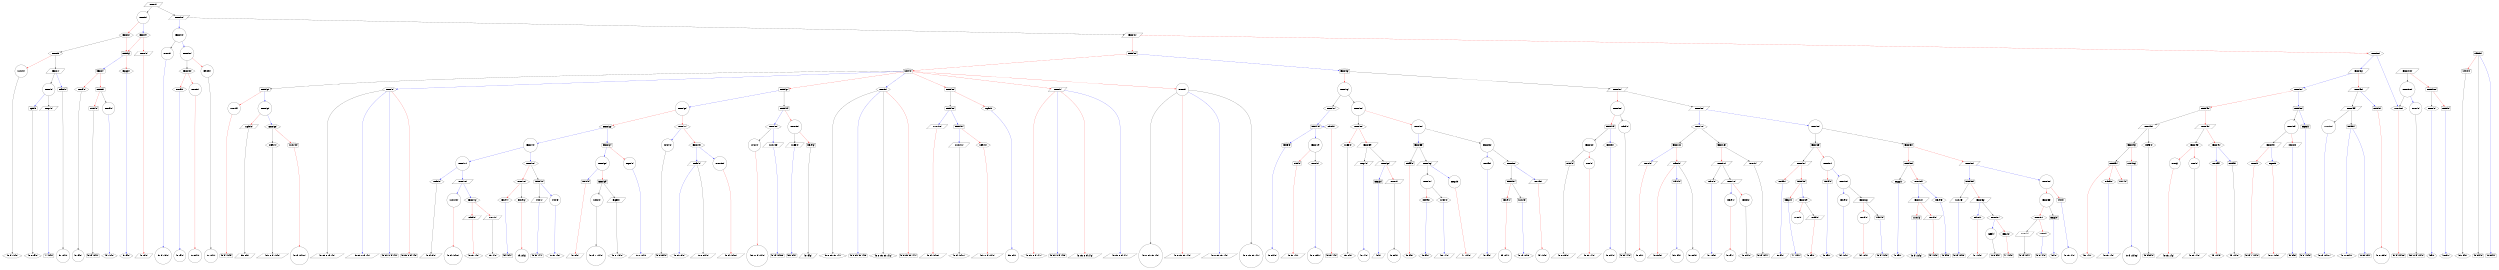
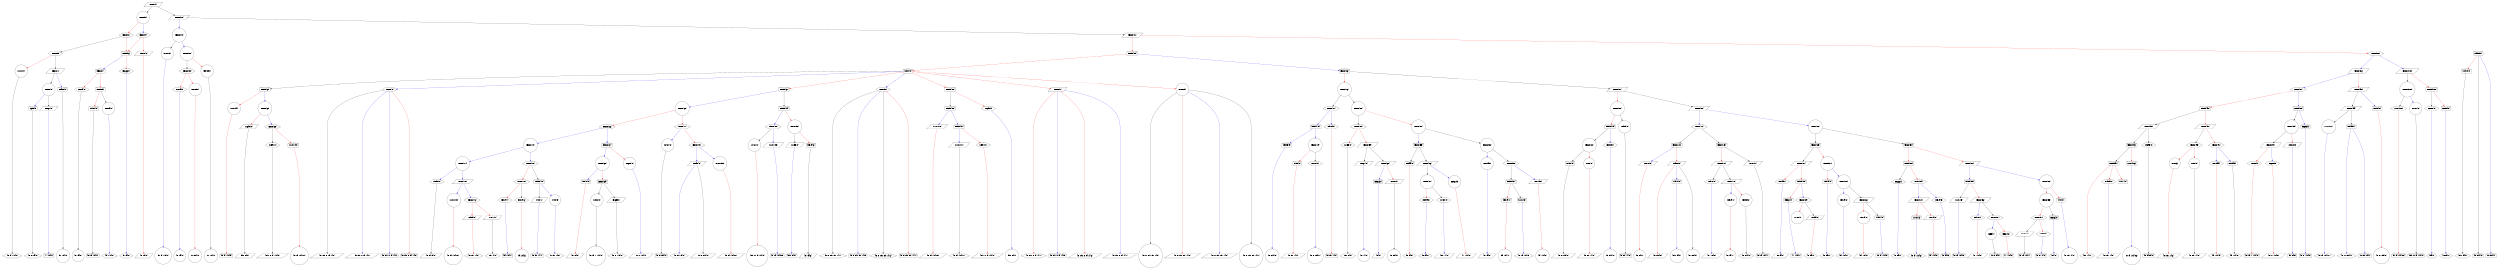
edge "L5222(85)" -> "L4414(18)": now "L5222(85)" -> "L5222(100)"
edge "L5222(48)" -> "L1909(1)": now "L5222(47)" -> "L1909(1)"
